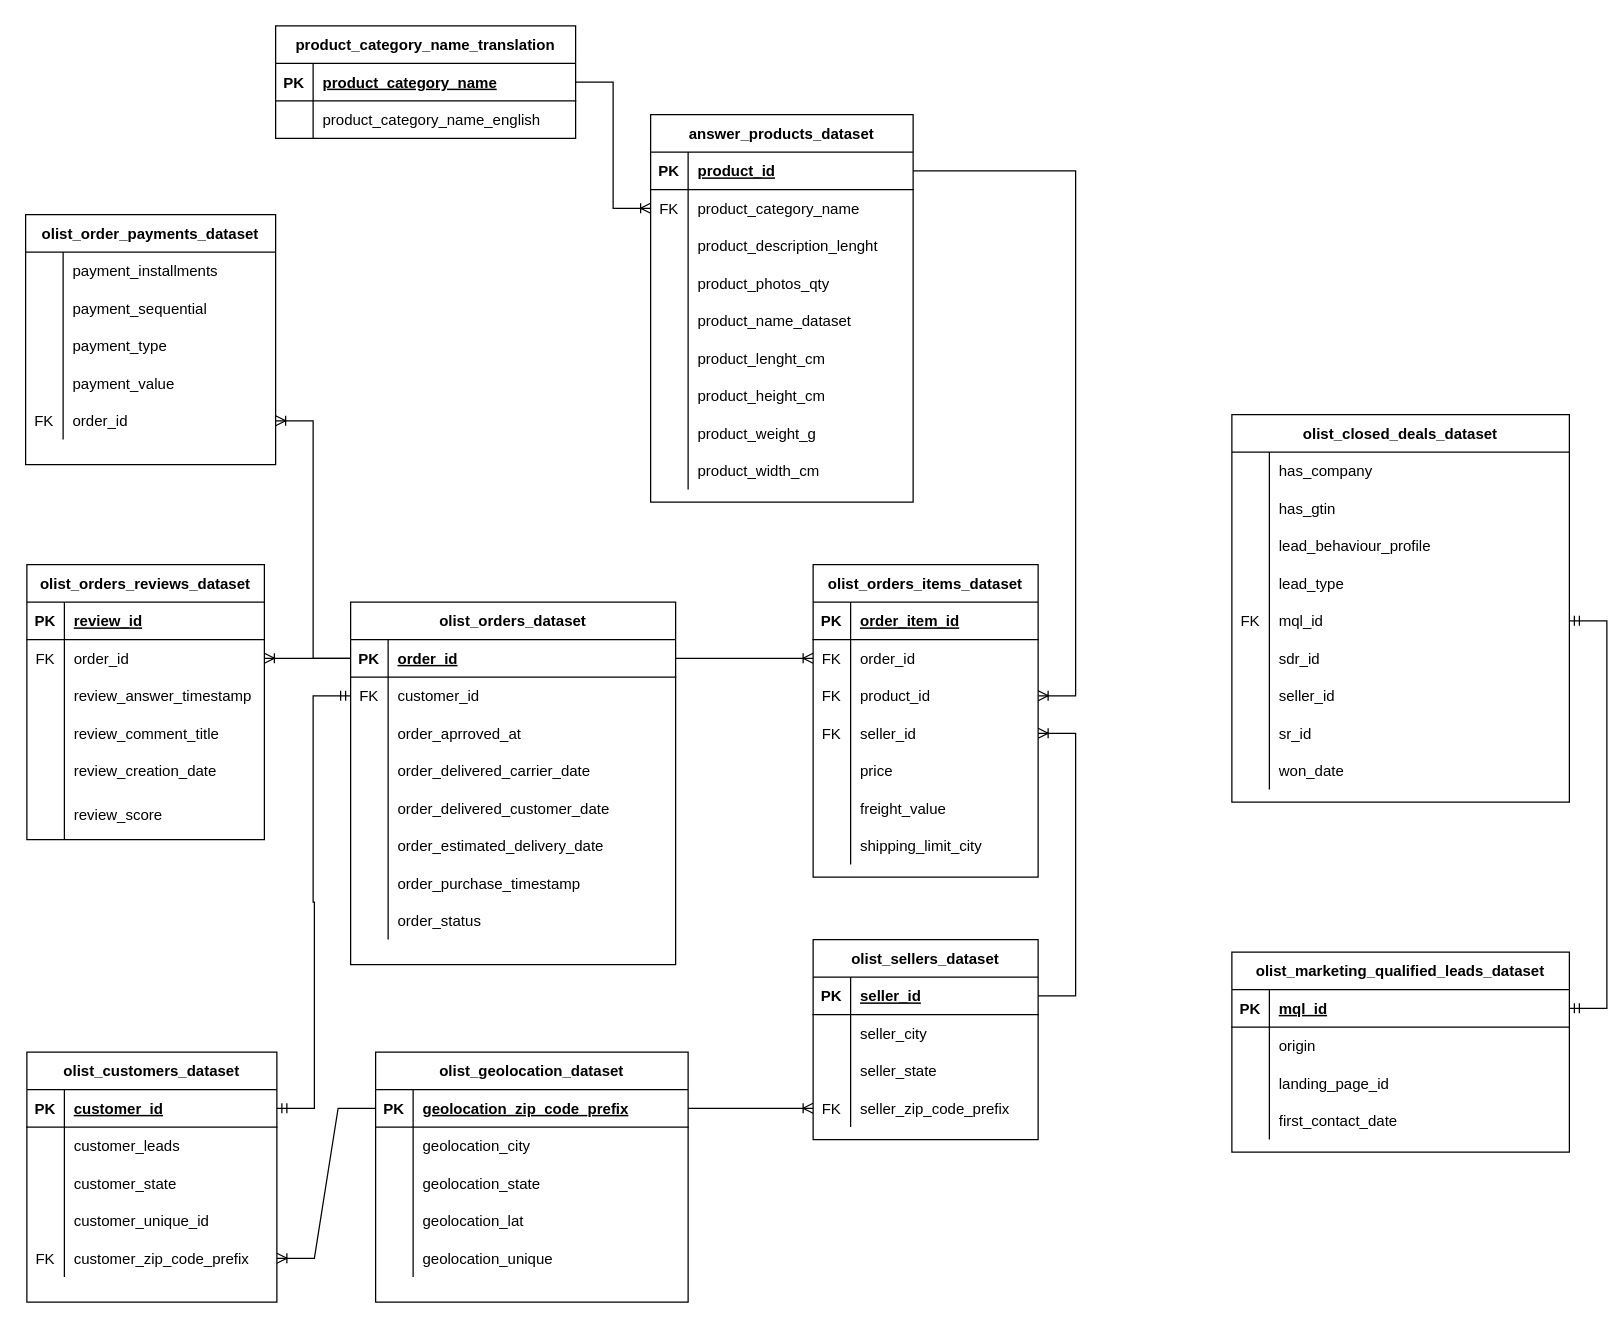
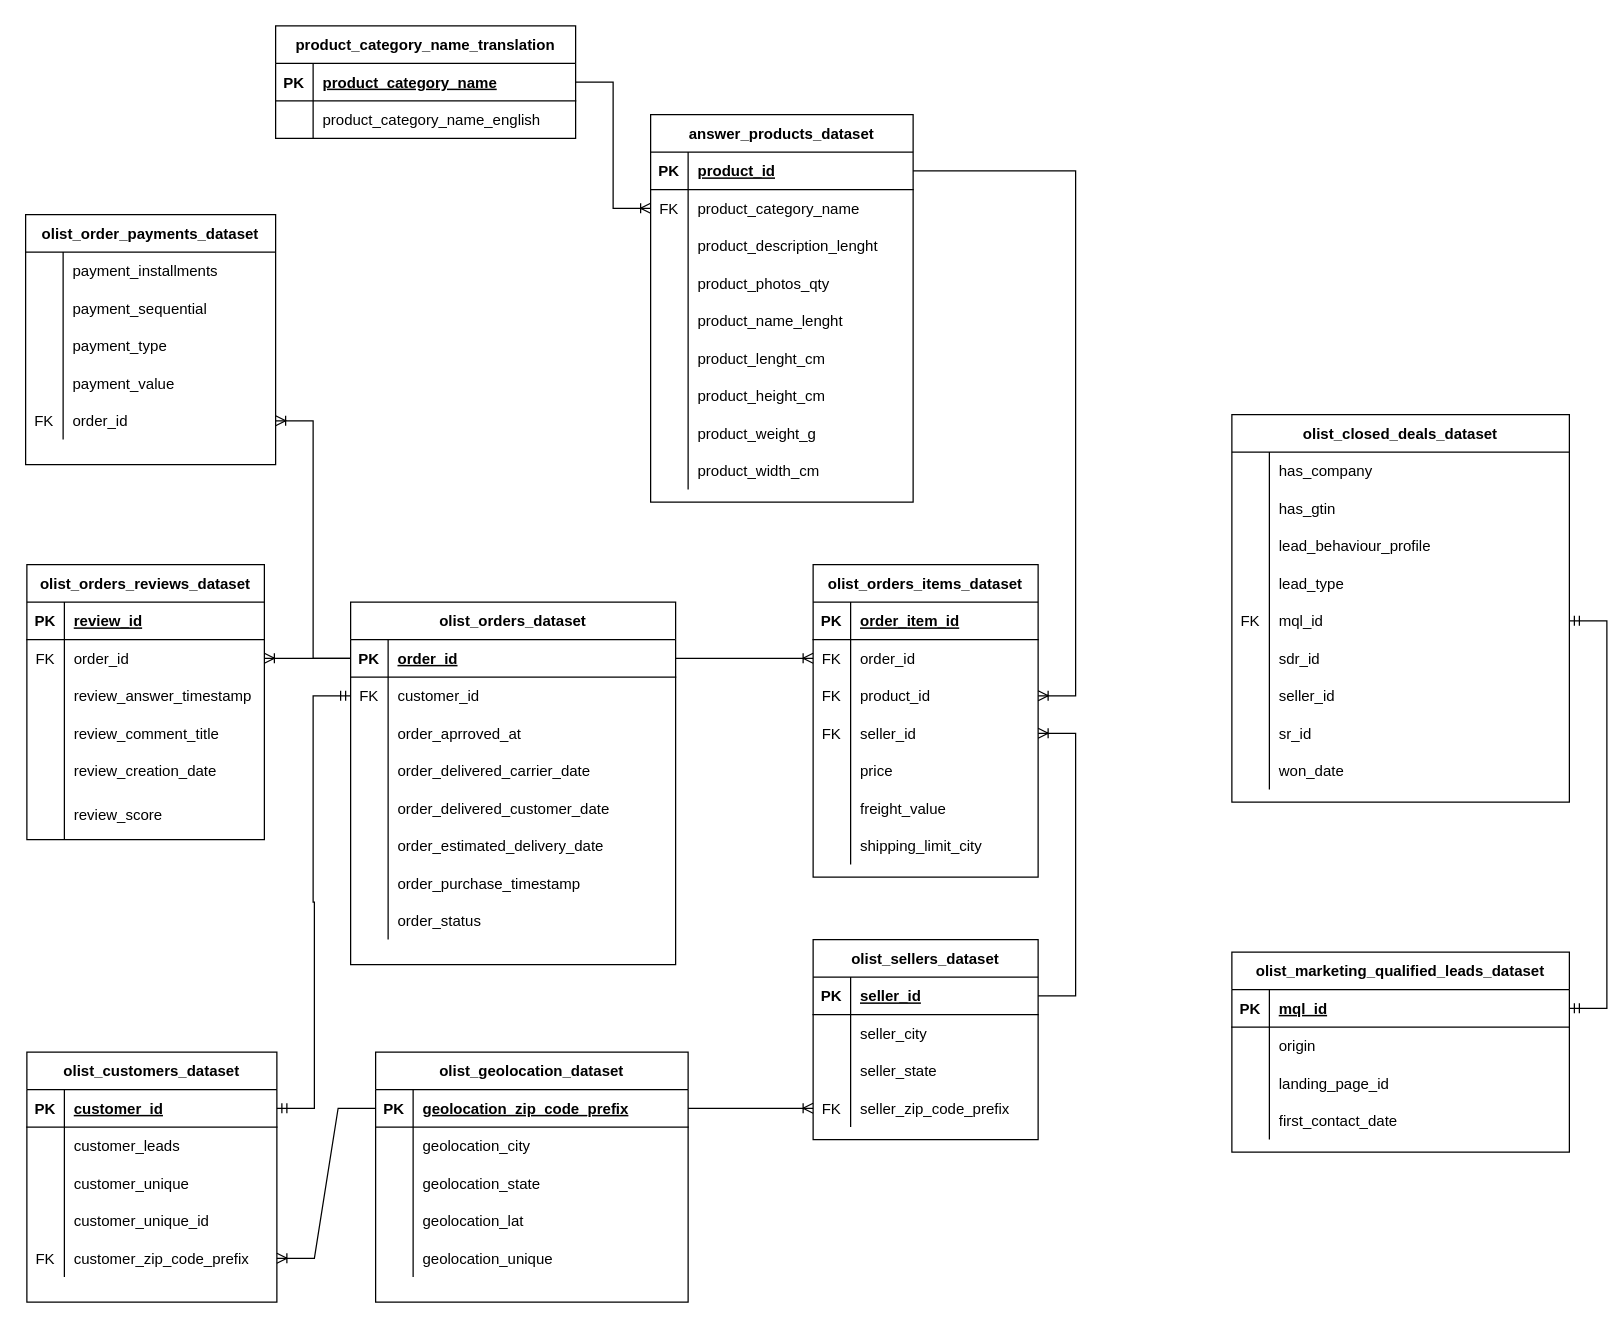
node "product_name_dataset": label "product_name_dataset" -> "product_name_lenght"
node "customer_state": label "customer_state" -> "customer_unique"
